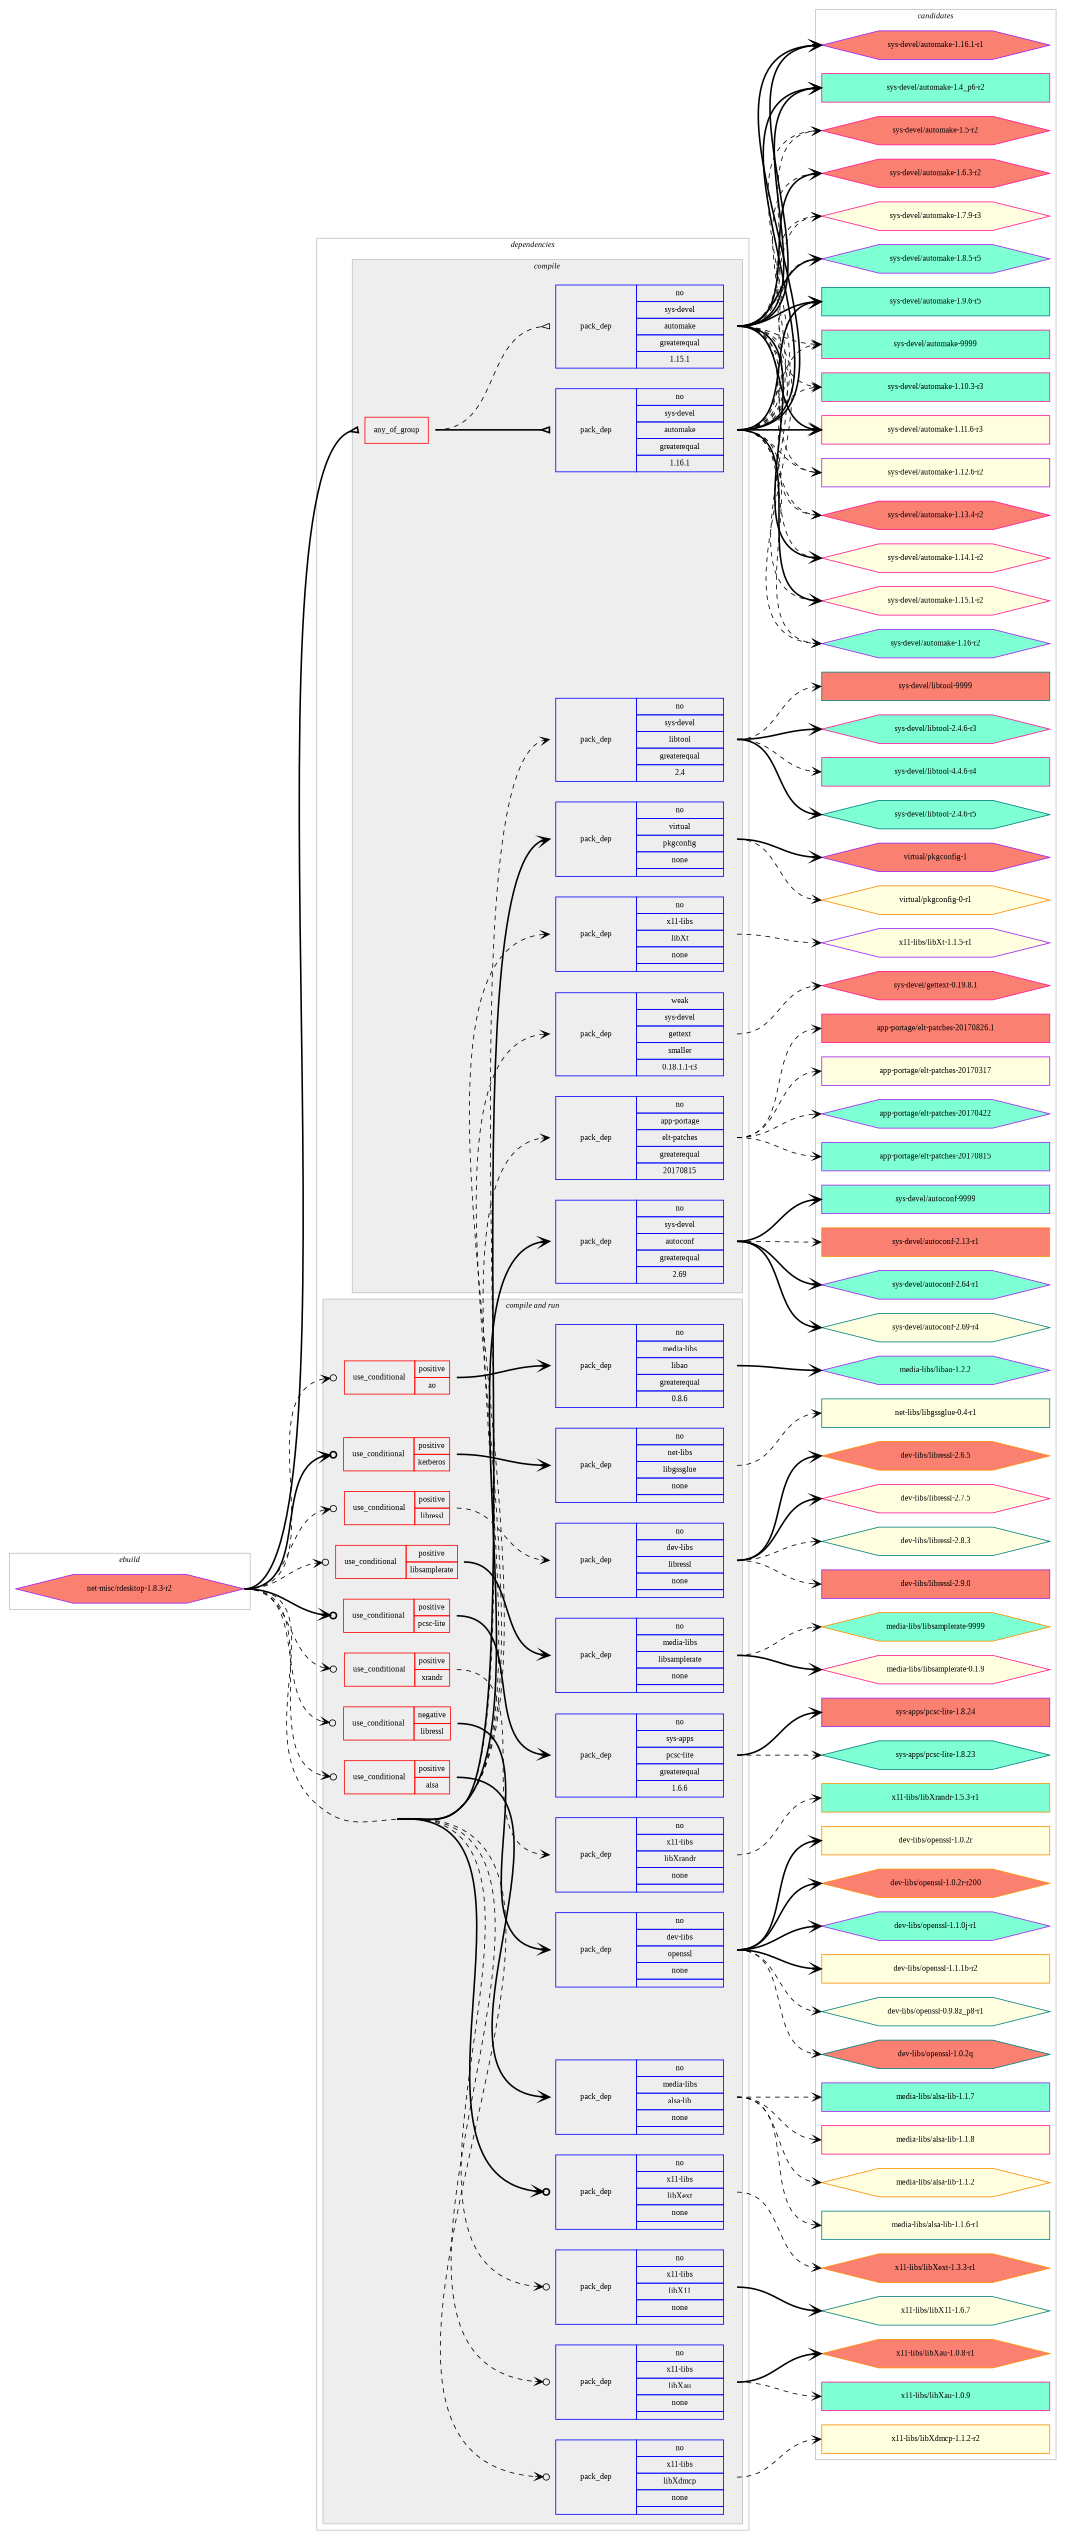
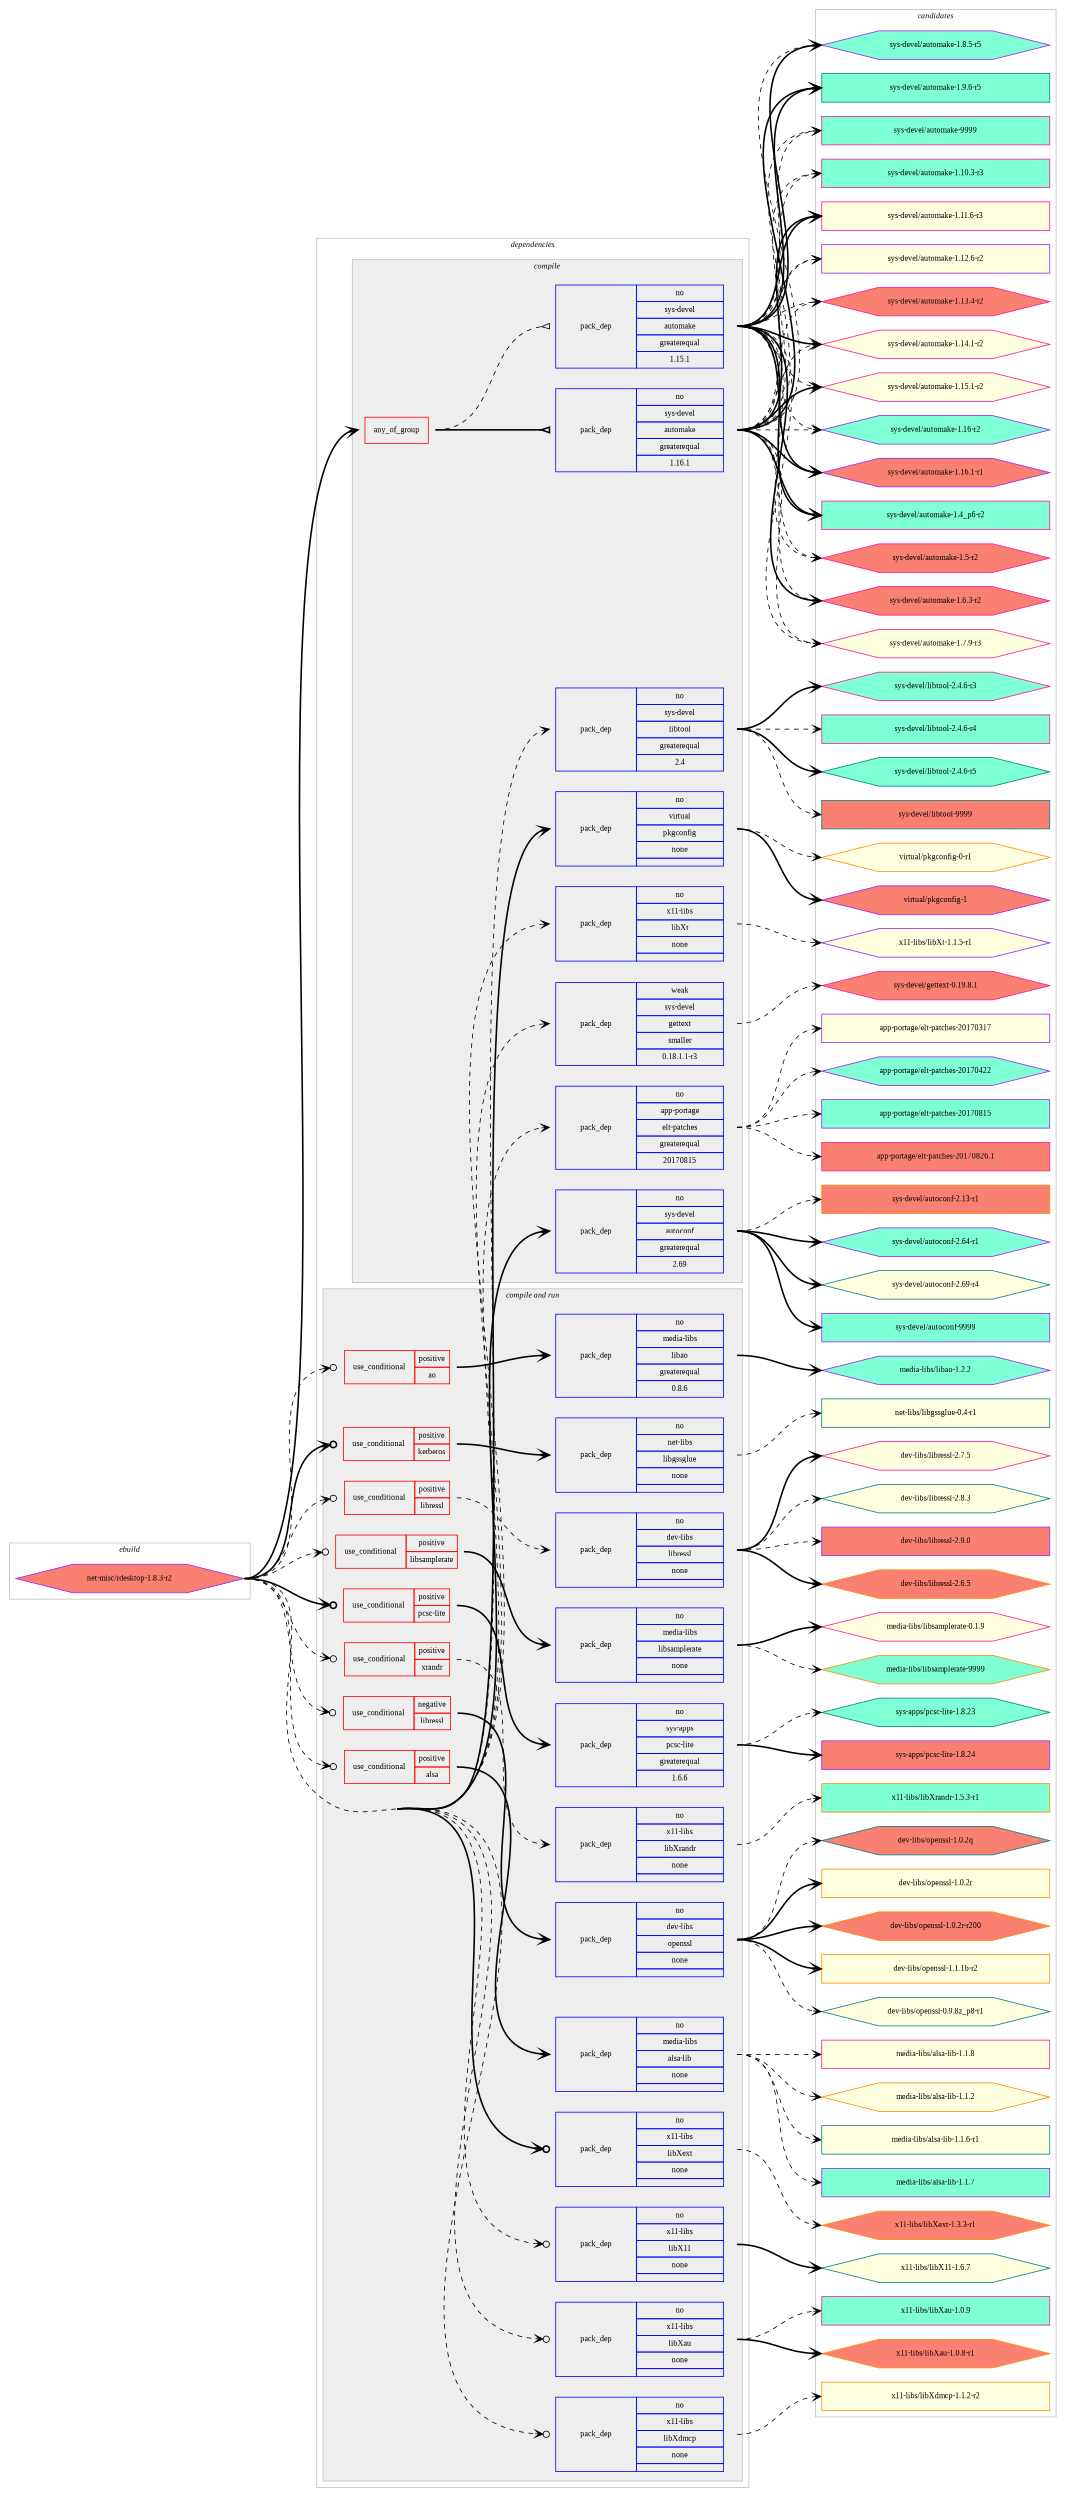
node "sys-devel/libtool-4.4.6-r4": label "sys-devel/libtool-4.4.6-r4" -> "sys-devel/libtool-2.4.6-r4"
edge "net-misc/rdesktop-1.8.3-r2" -> "any_of_group": arrowhead oinv -> vee
node "dev-libs/openssl-1.1.0j-r1": removed
